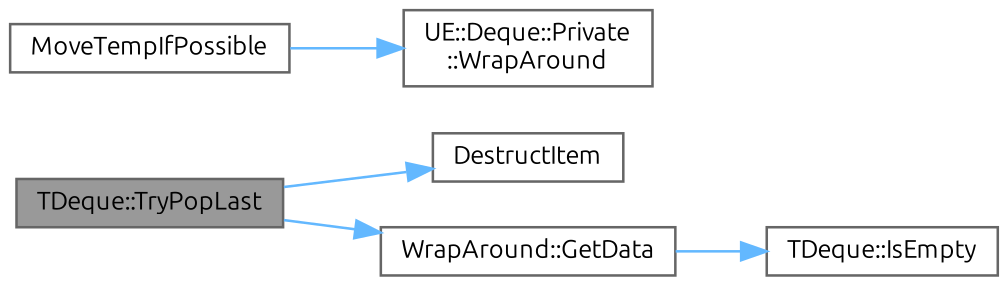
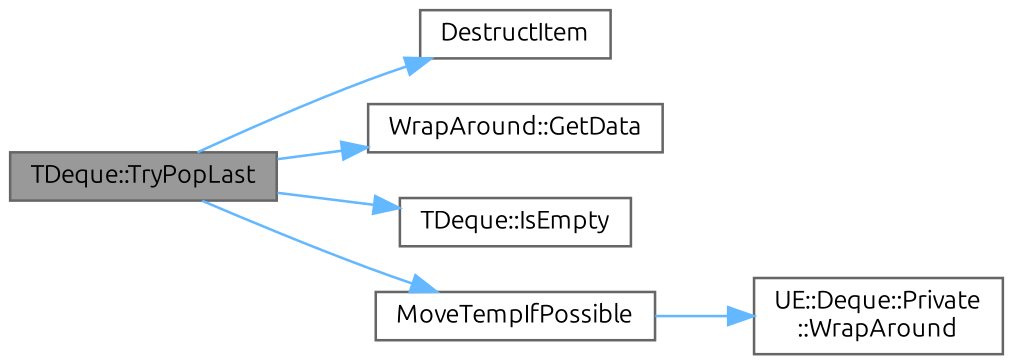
edge "TDeque::TryPopLast" -> "MoveTempIfPossible": added
edge "WrapAround::GetData" -> "TDeque::IsEmpty": now "TDeque::TryPopLast" -> "TDeque::IsEmpty"
